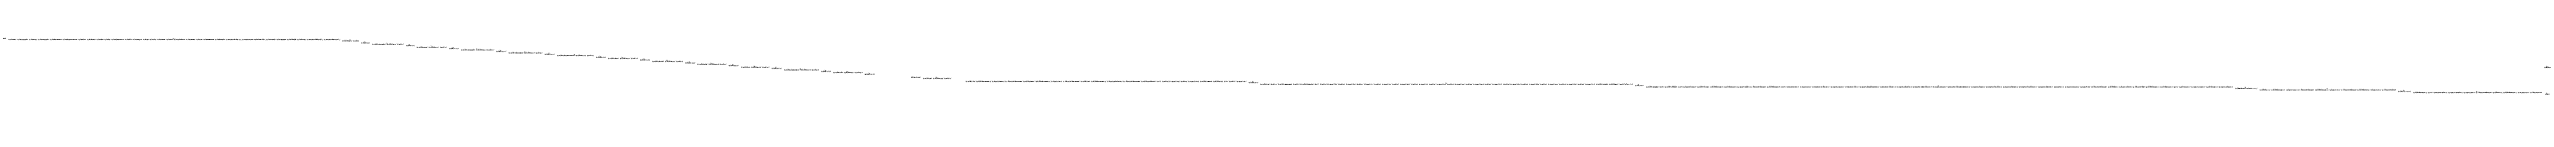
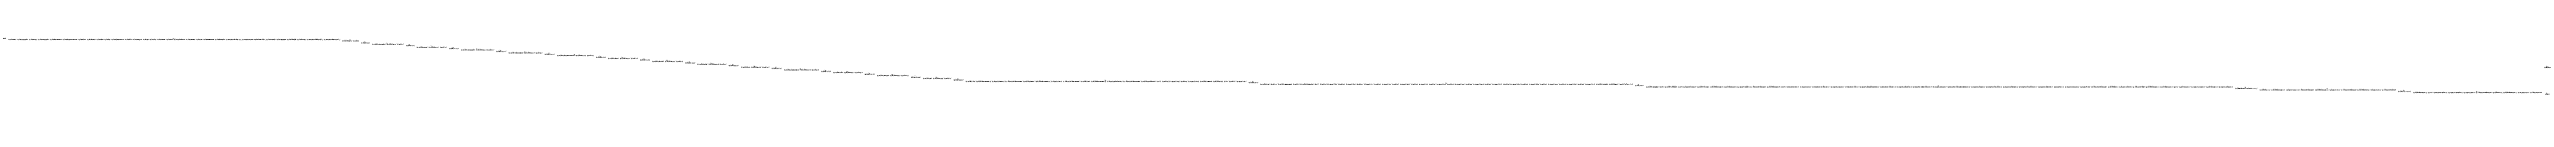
node "14556: write-variable[v46,'isEventSupported']*": added
node "14563: call-_dereq_ [v55,v56,v57,v54]": added
